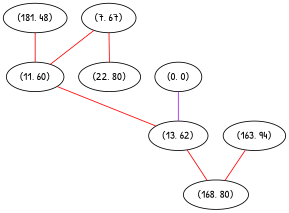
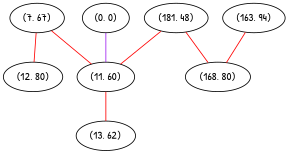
node "(22, 80)": label "(22, 80)" -> "(12, 80)"
edge "(0, 0)" -- "(13, 62)": now "(0, 0)" -- "(11, 60)"
edge "(13, 62)" -- "(168, 80)": now "(181, 48)" -- "(168, 80)"
